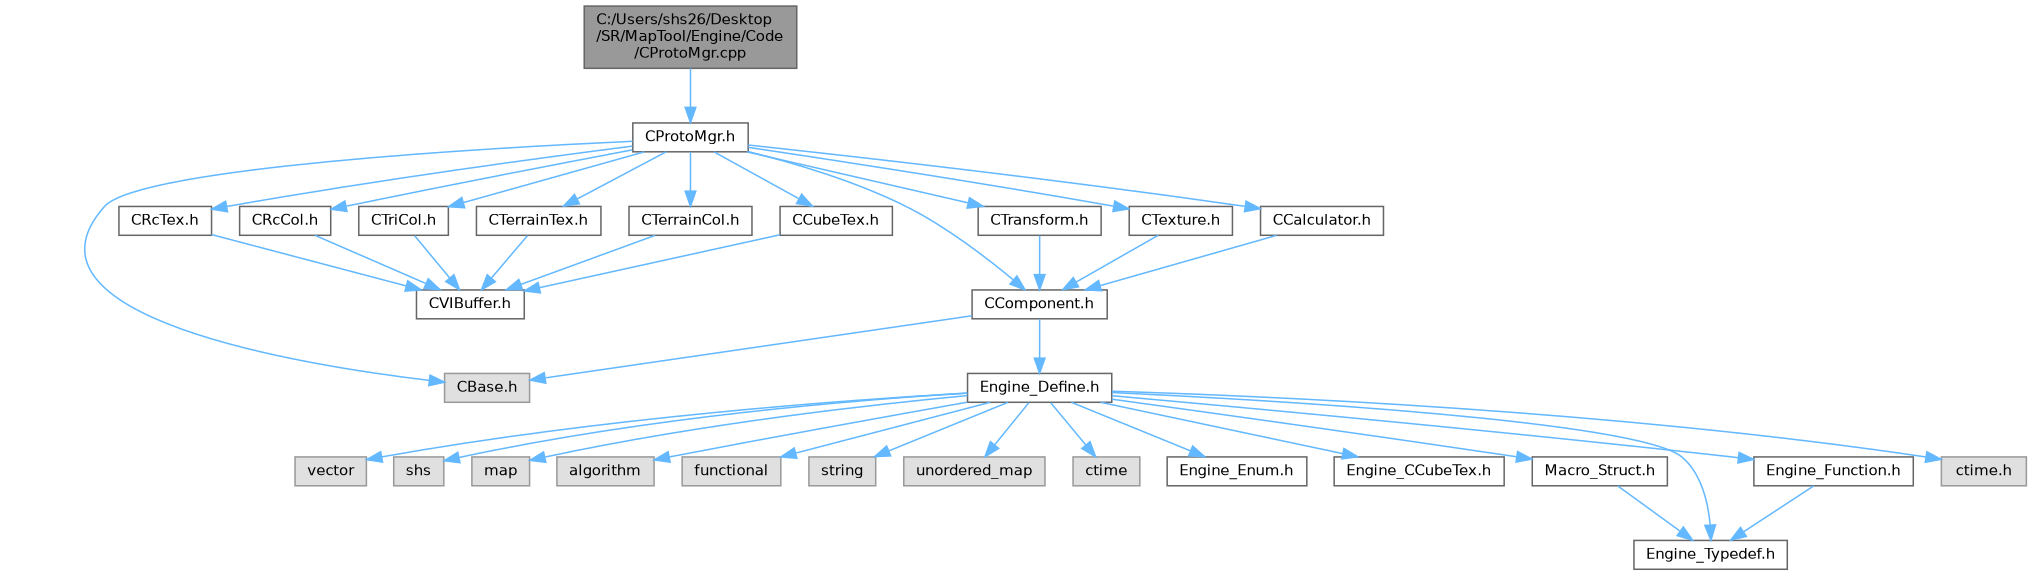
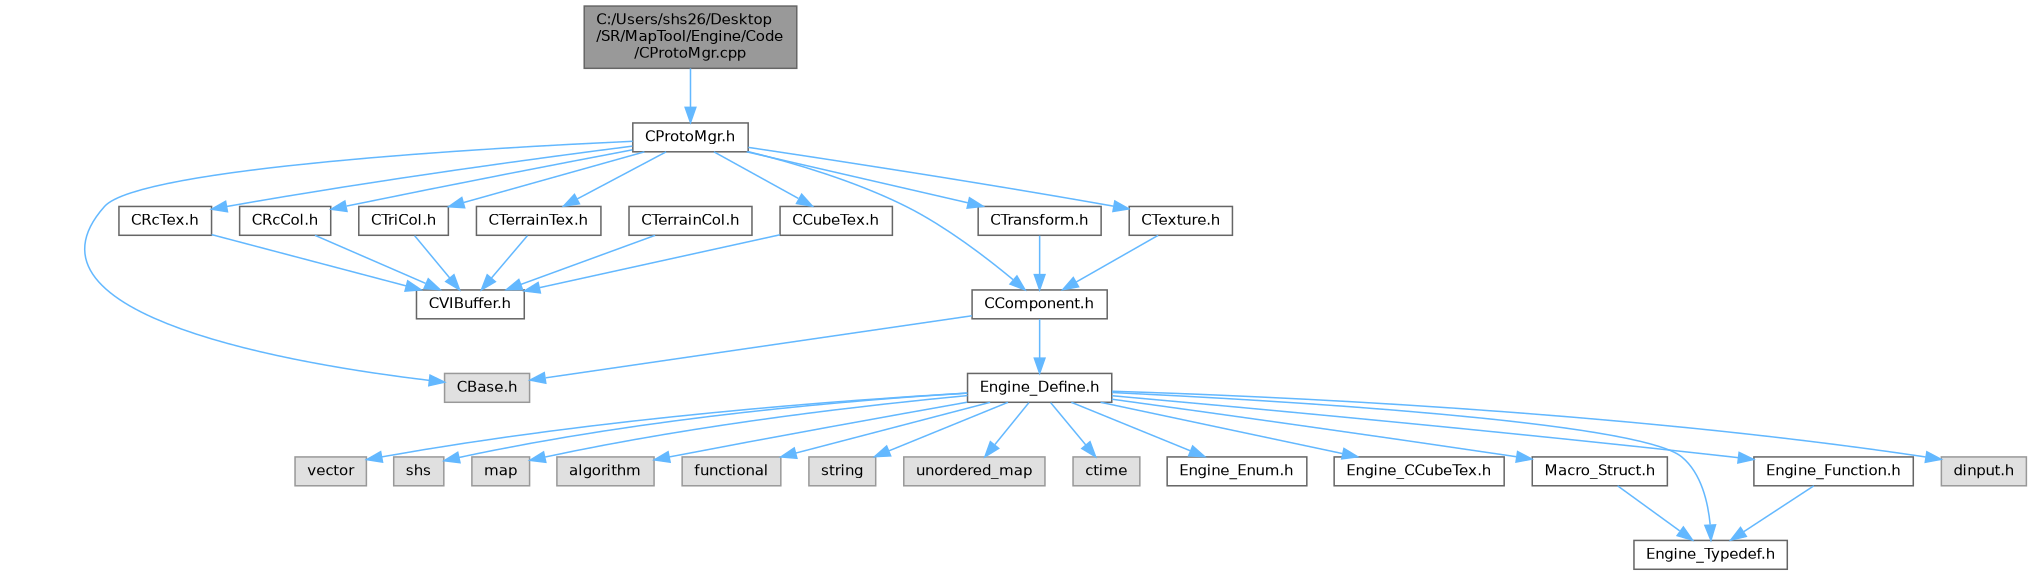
edge "CProtoMgr.h" -> "CTerrainCol.h": removed
node "CCalculator.h": removed
node "ctime.h": label "ctime.h" -> "dinput.h"
